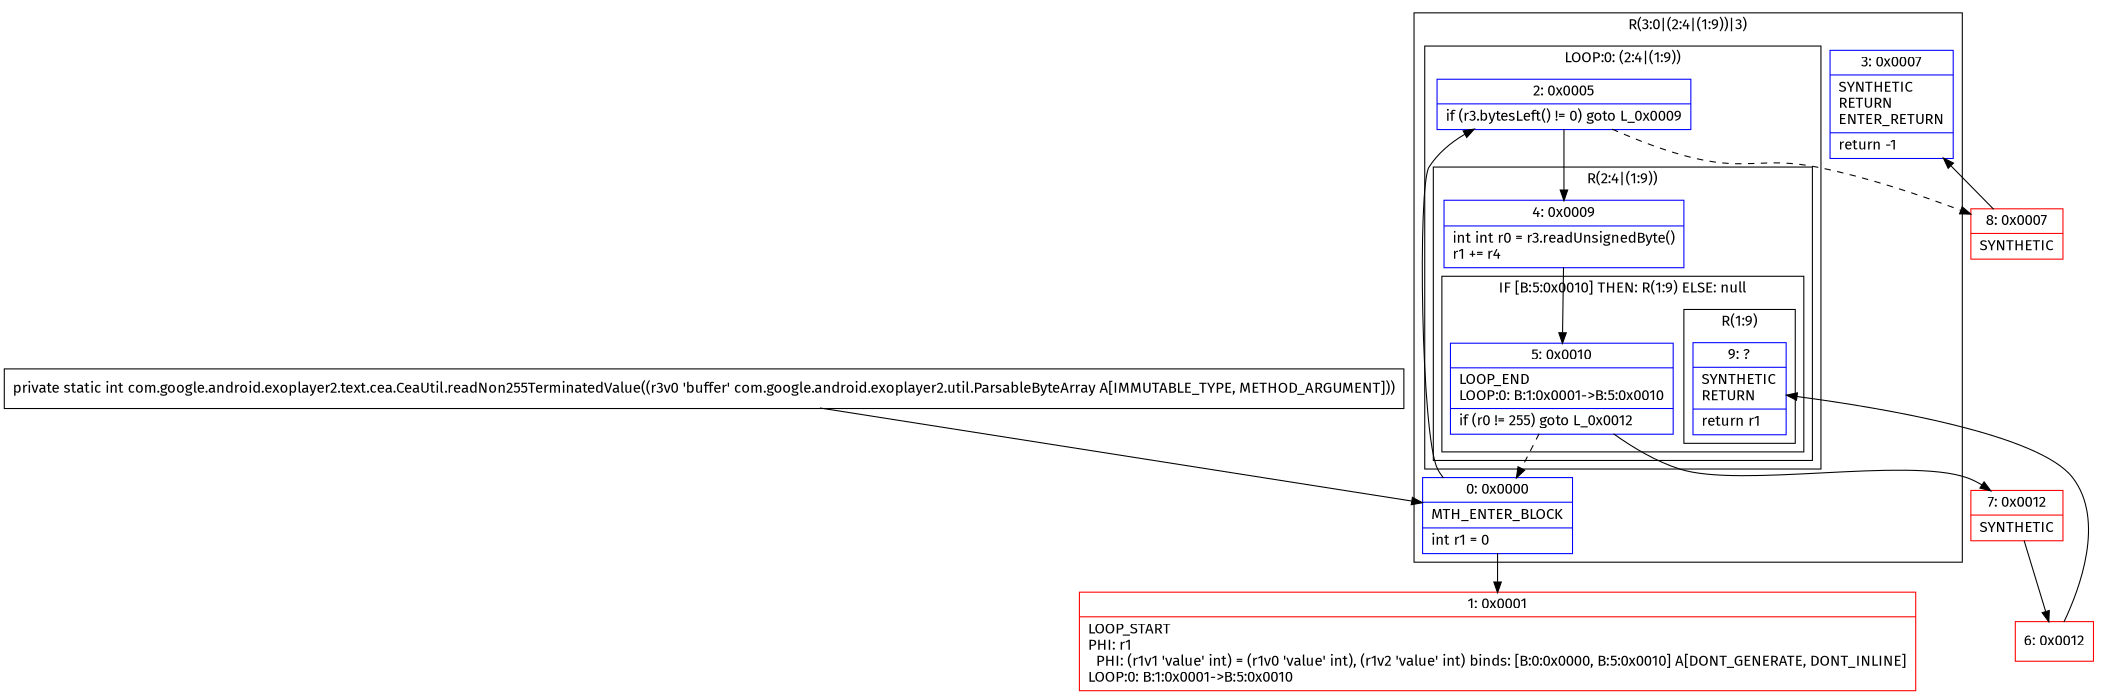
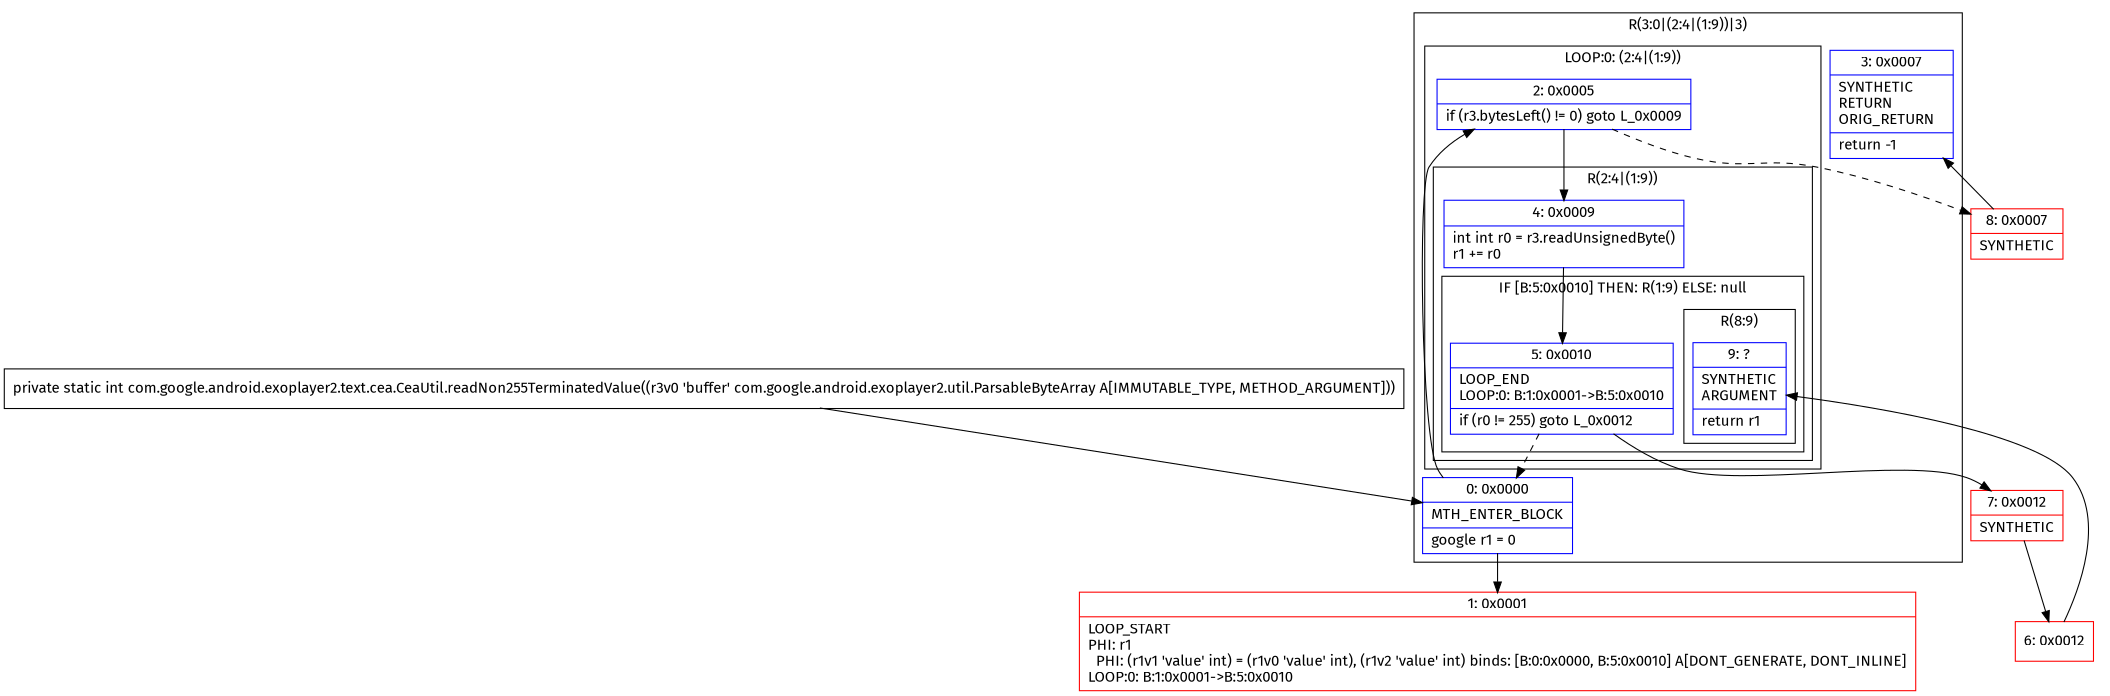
node "3: 0x0007": text "ENTER_RETURN" -> "ORIG_RETURN"
node "4: 0x0009": text "r1 += r4" -> "r1 += r0"
cluster "R(1:9)": label "R(1:9)" -> "R(8:9)"
node "9: ?": text "RETURN" -> "ARGUMENT"
node "0: 0x0000": text "int r1 = 0" -> "google r1 = 0"
